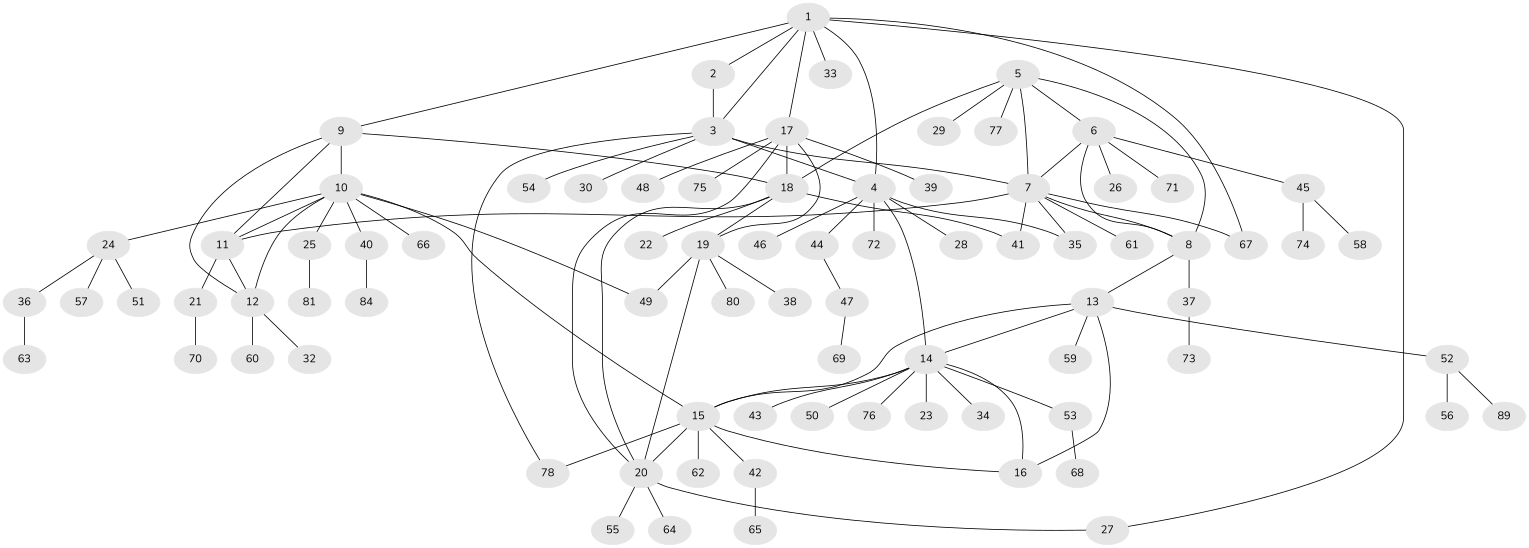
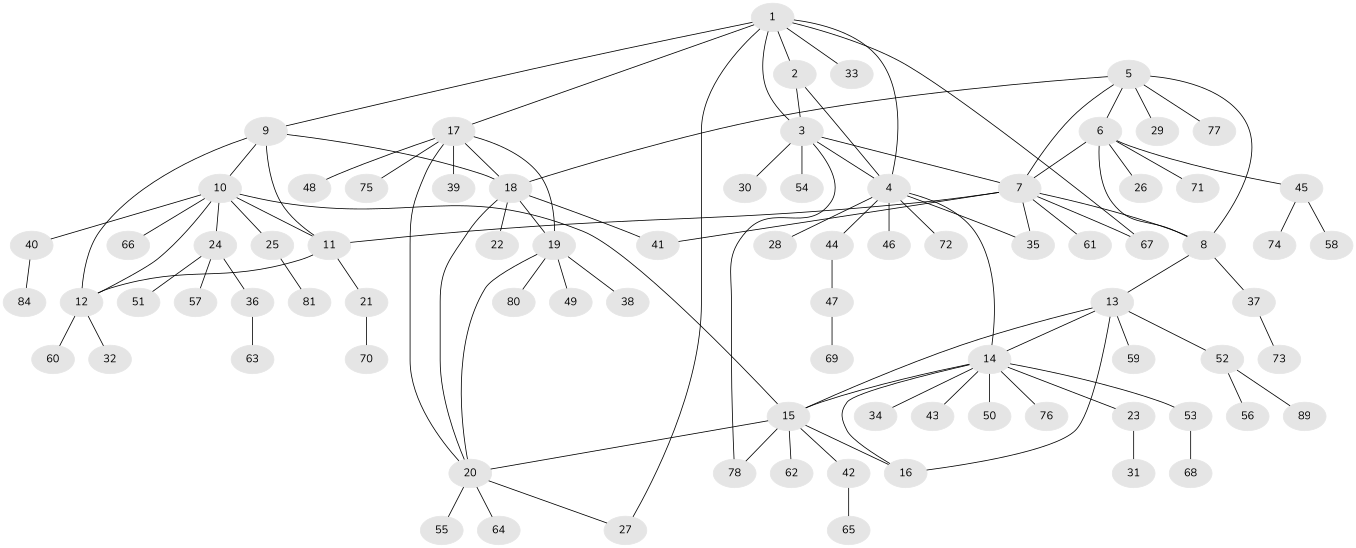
edge "2" -- "4": added
edge "10" -- "49": removed
node "31": added
